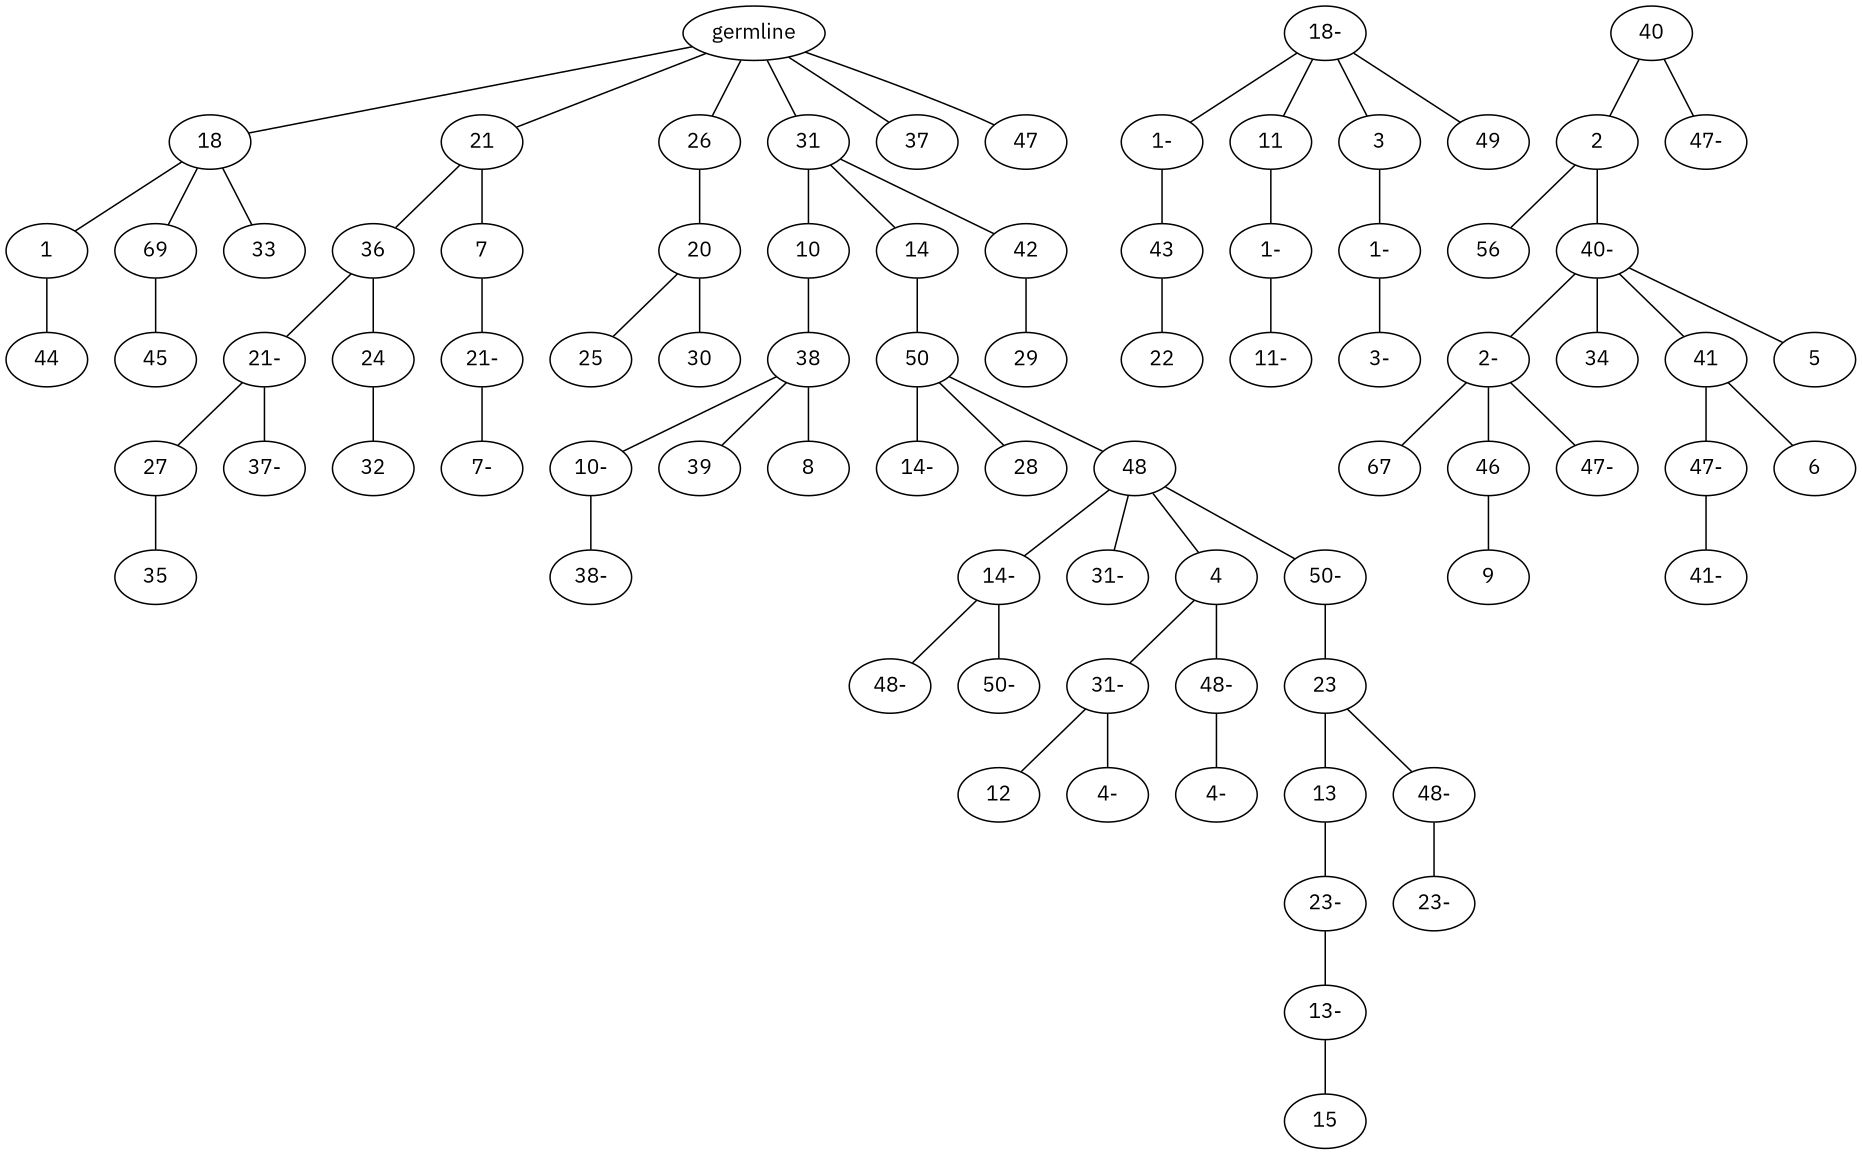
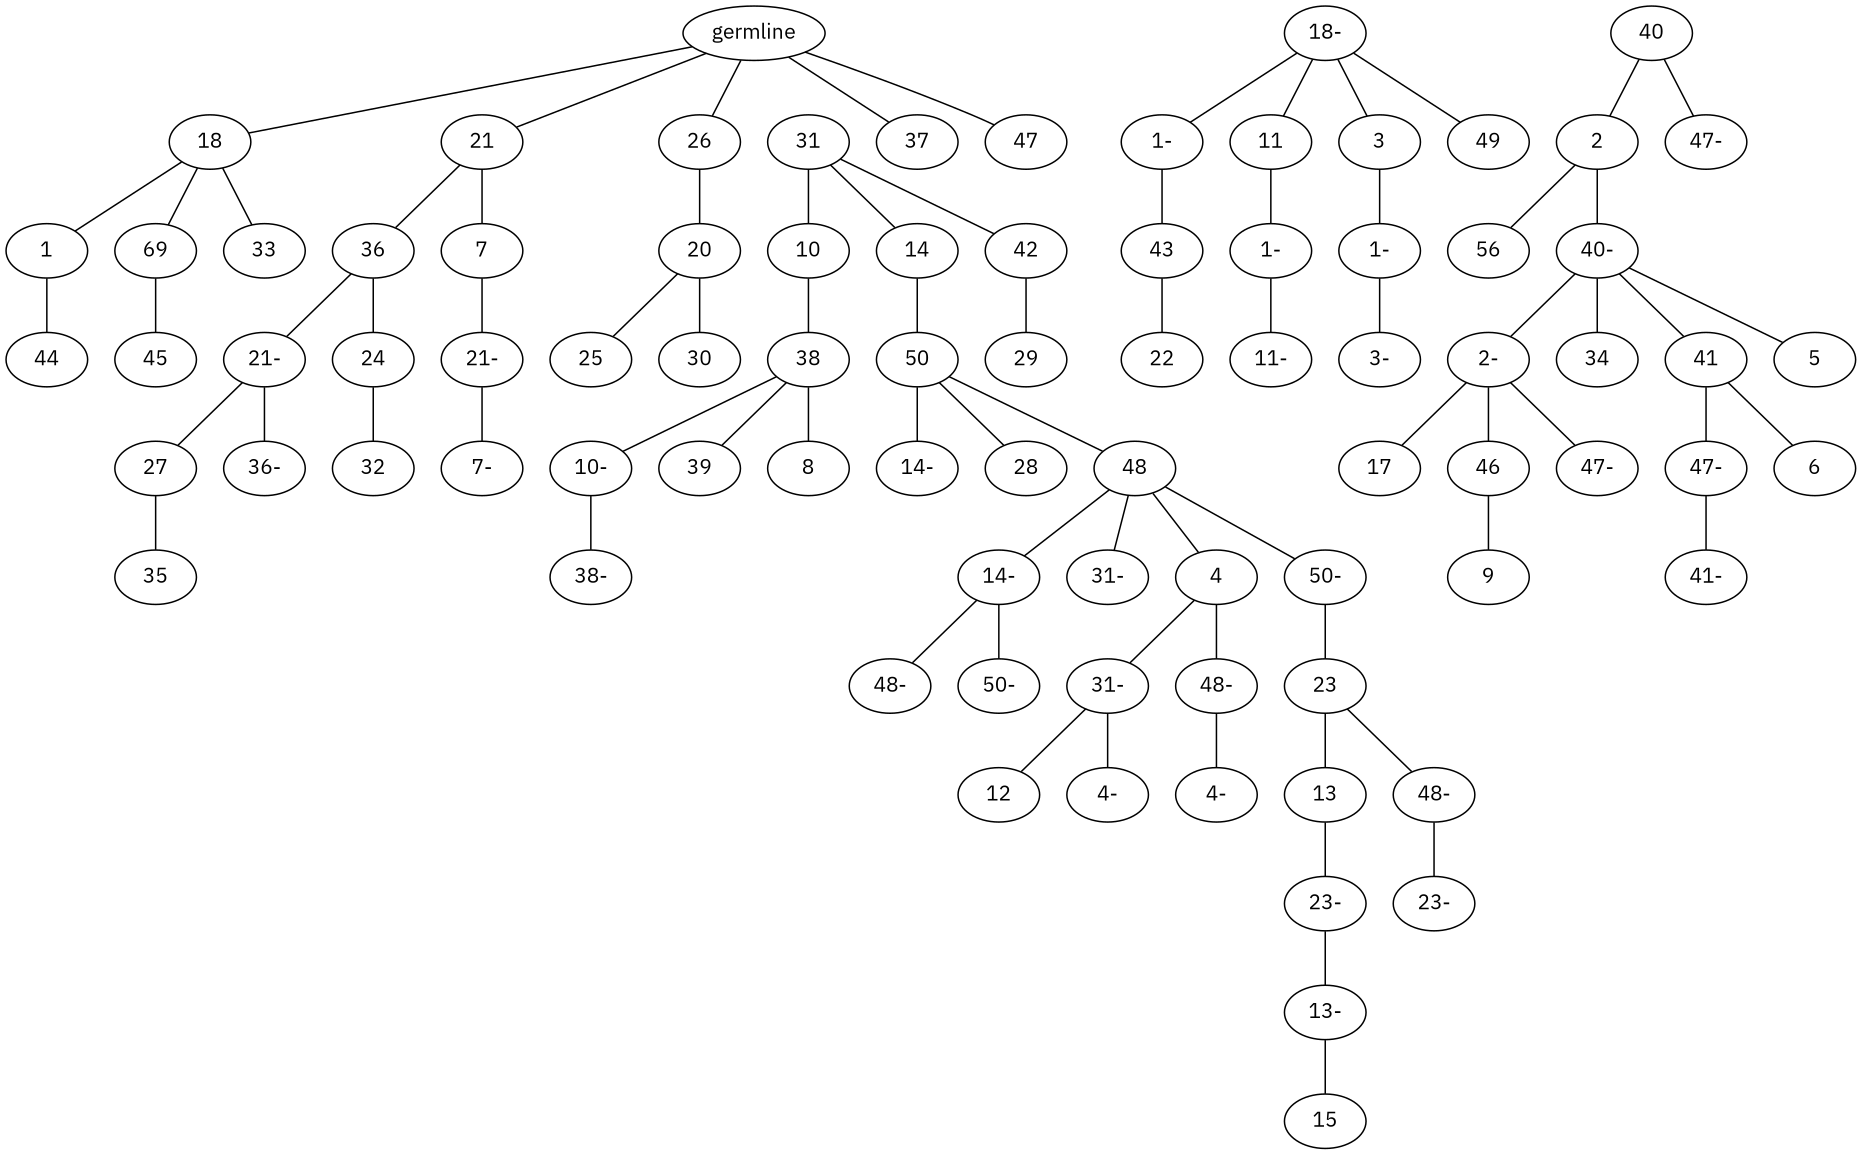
edge "germline" -- "31": removed
node "37-": label "37-" -> "36-"
node "67": label "67" -> "17"
